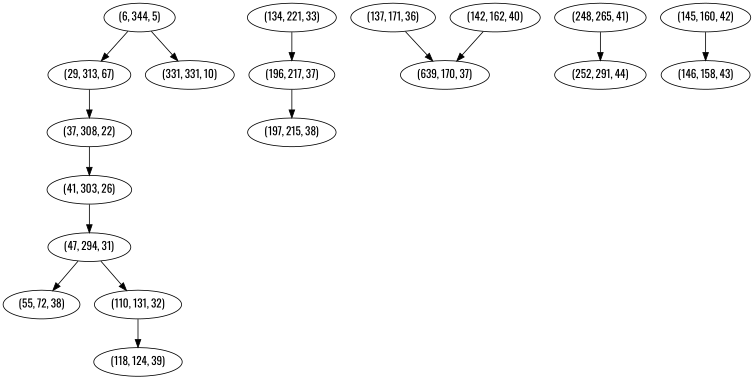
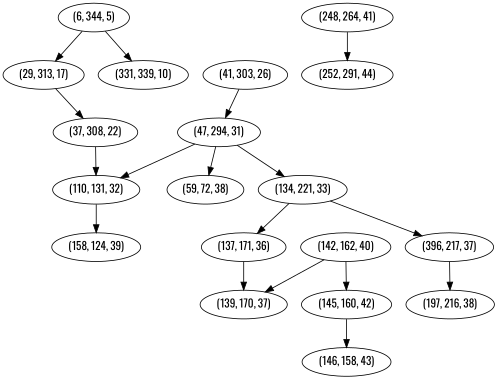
node "(248, 265, 41)": label "(248, 265, 41)" -> "(248, 264, 41)"
node "(29, 313, 67)": label "(29, 313, 67)" -> "(29, 313, 17)"
node "(331, 331, 10)": label "(331, 331, 10)" -> "(331, 339, 10)"
node "(196, 217, 37)": label "(196, 217, 37)" -> "(396, 217, 37)"
node "(639, 170, 37)": label "(639, 170, 37)" -> "(139, 170, 37)"
node "(197, 215, 38)": label "(197, 215, 38)" -> "(197, 216, 38)"
edge "(37, 308, 22)" -> "(41, 303, 26)": now "(37, 308, 22)" -> "(110, 131, 32)"
edge "(47, 294, 31)" -> "(134, 221, 33)": added
edge "(134, 221, 33)" -> "(137, 171, 36)": added
edge "(142, 162, 40)" -> "(145, 160, 42)": added
node "(55, 72, 38)": label "(55, 72, 38)" -> "(59, 72, 38)"
node "(118, 124, 39)": label "(118, 124, 39)" -> "(158, 124, 39)"
